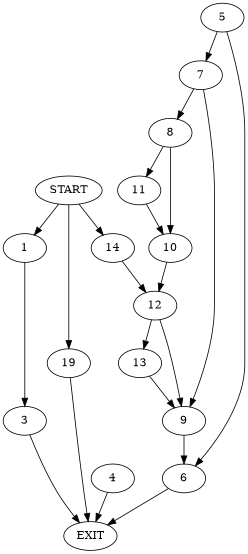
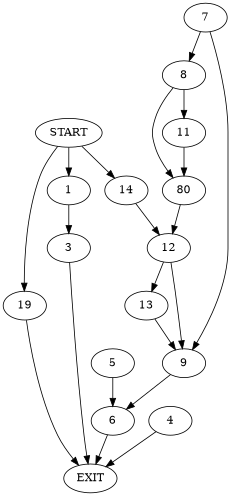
edge "5" -> "7": removed
node "10": label "10" -> "80"
